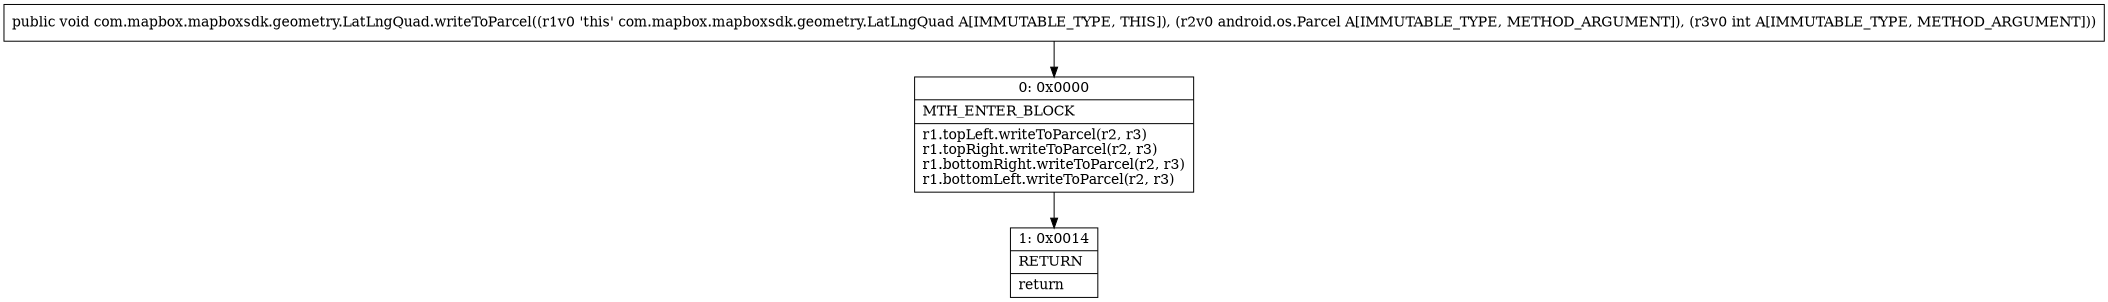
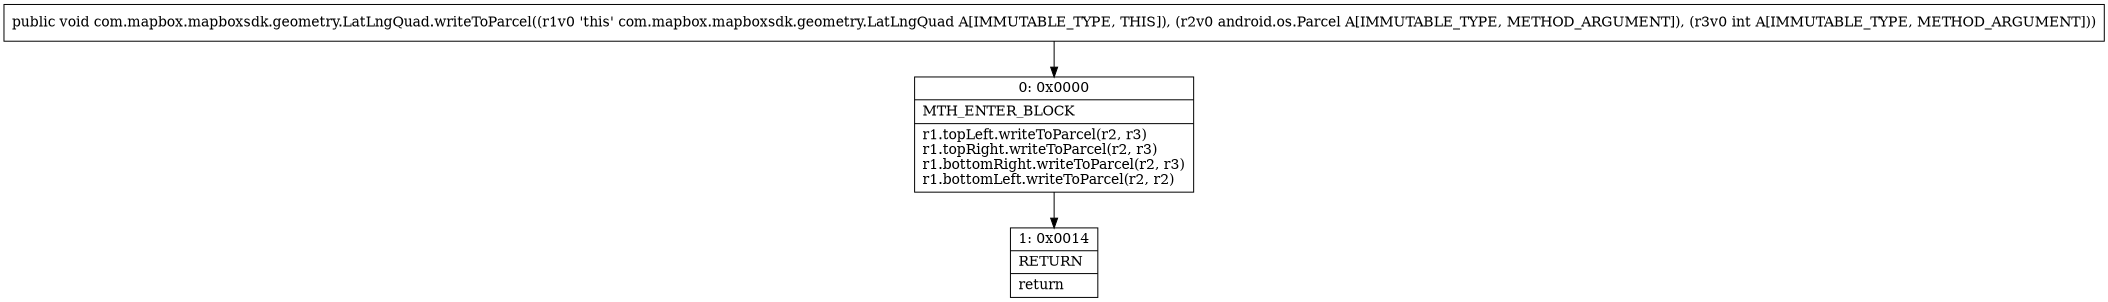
node "0: 0x0000": text "r1.bottomLeft.writeToParcel(r2, r3)" -> "r1.bottomLeft.writeToParcel(r2, r2)"
